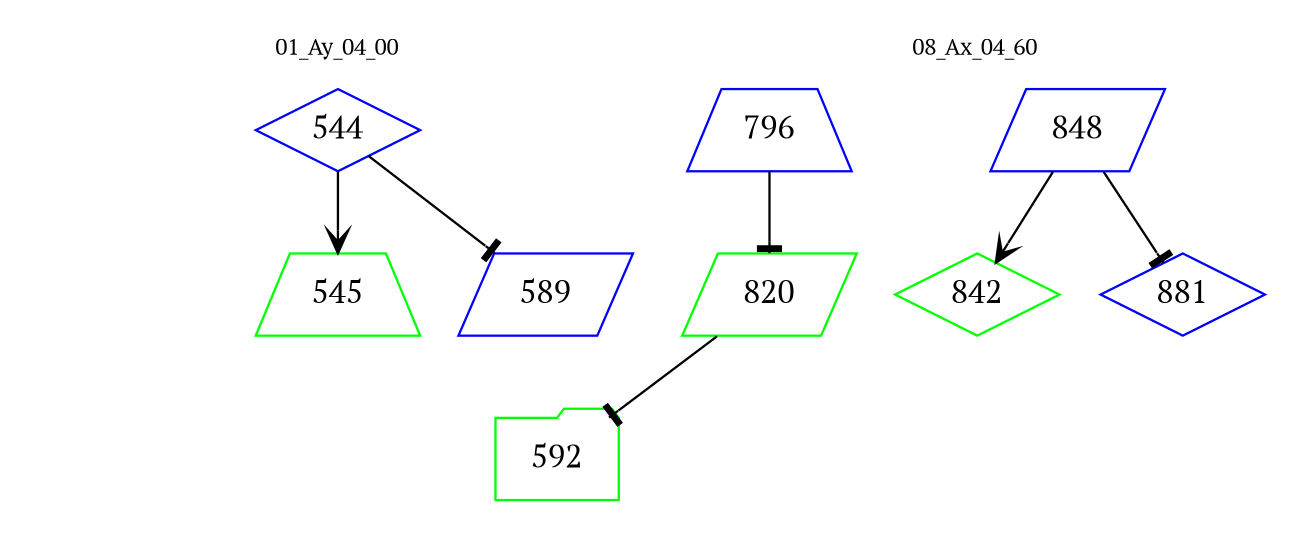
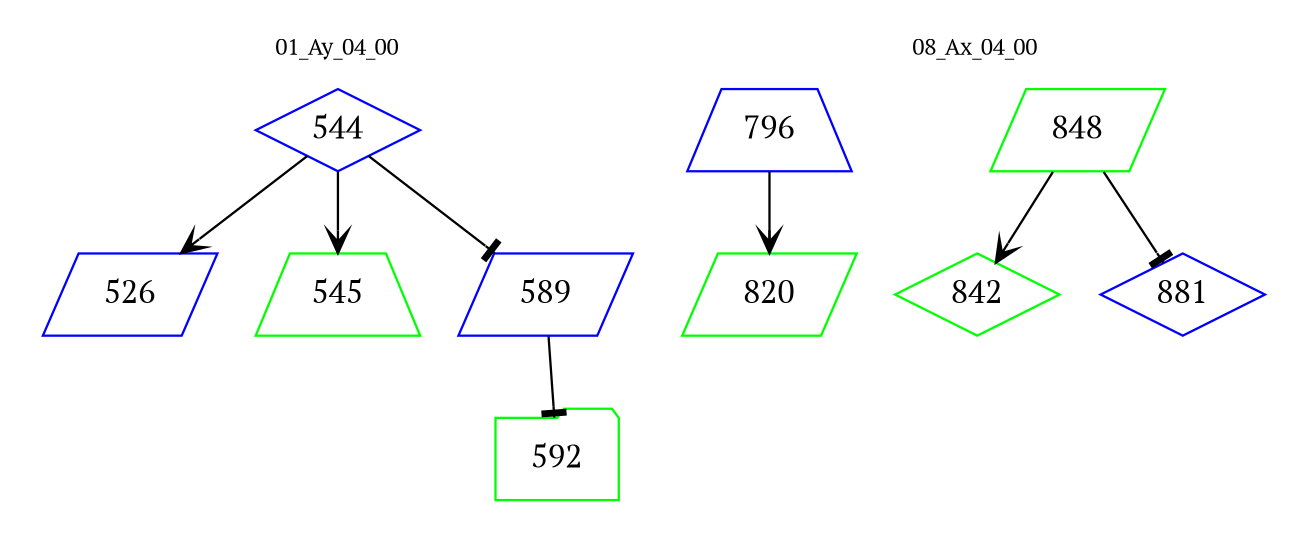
cluster "08_Ax_04_60": label "08_Ax_04_60" -> "08_Ax_04_00"
node "848": color blue -> green
edge "796" -> "820": arrowhead tee -> vee
node "526": added
edge "820" -> "592": now "589" -> "592"
